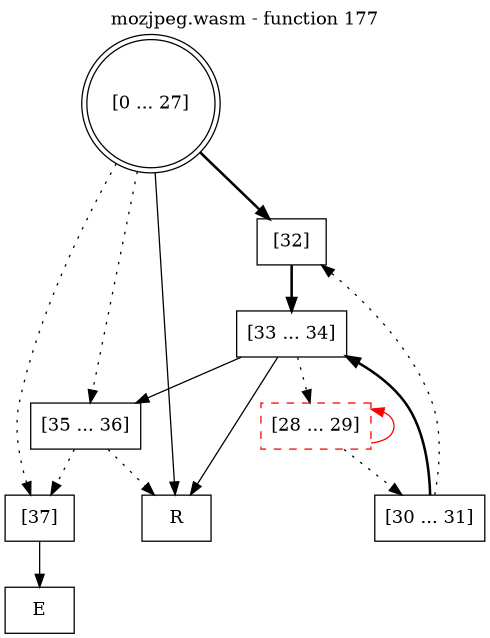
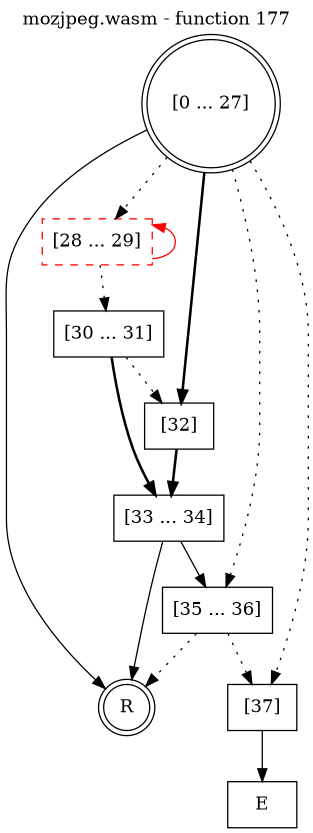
edge "[33 ... 34]" -> "[28 ... 29]": now "[0 ... 27]" -> "[28 ... 29]"
node "R": shape box -> doublecircle
